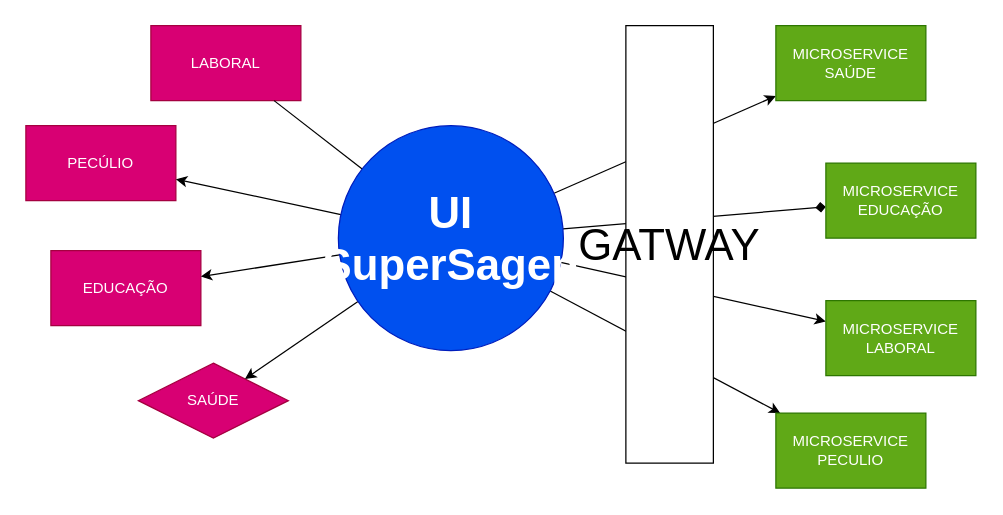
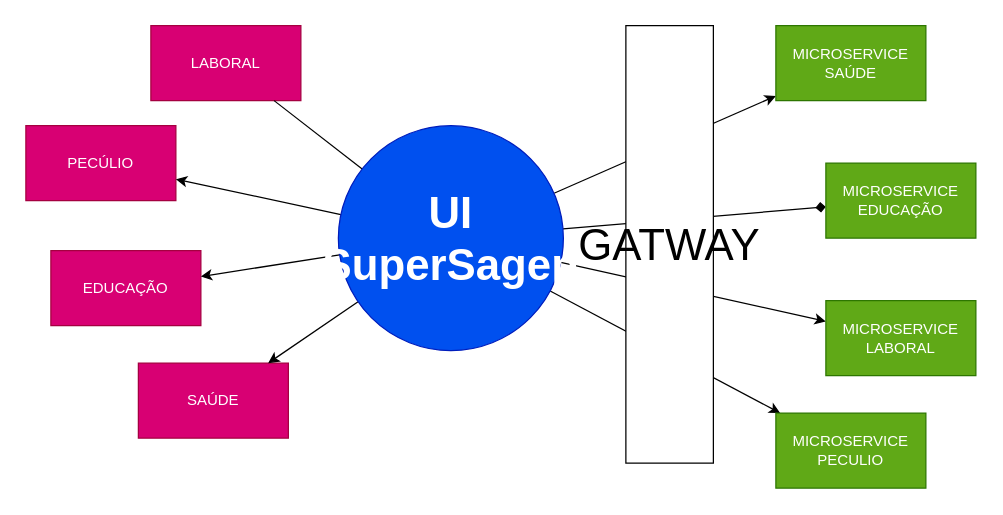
node "SAÚDE": shape diamond -> rectangle
